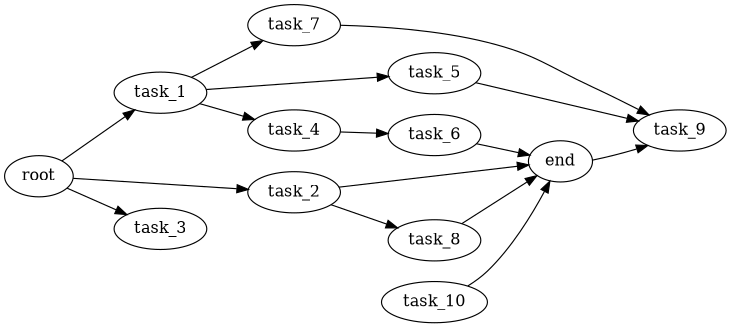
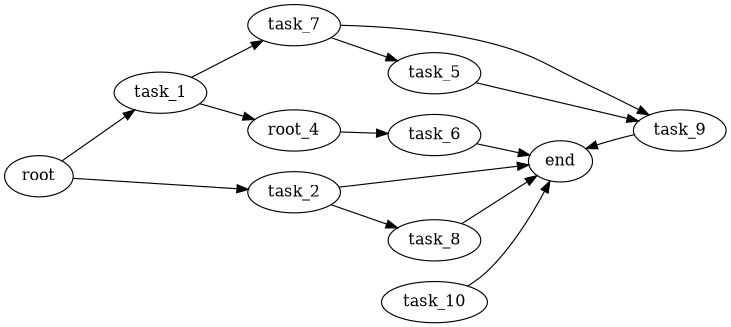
edge "task_1" -> "task_5": now "task_7" -> "task_5"
node "task_4": label "task_4" -> "root_4"
edge "end" -> "task_9": reversed
node "task_3": removed
